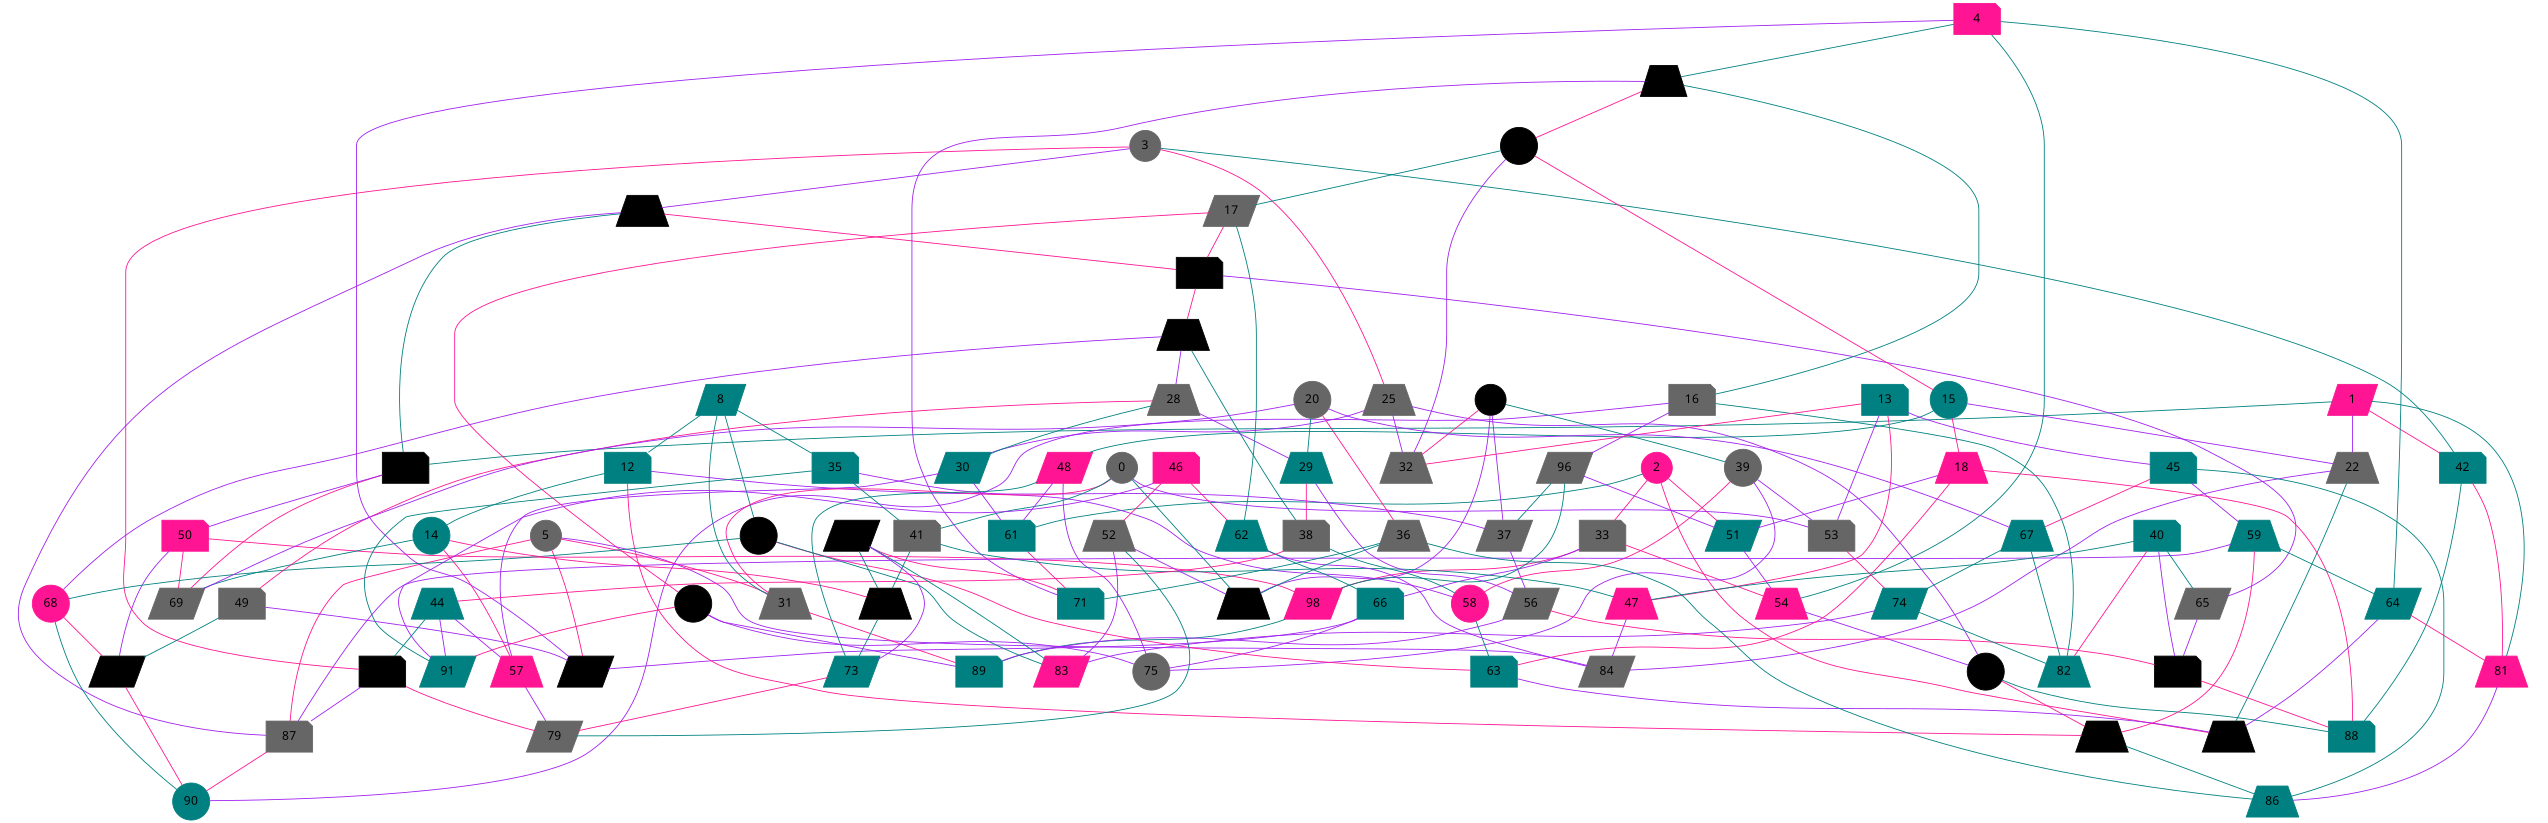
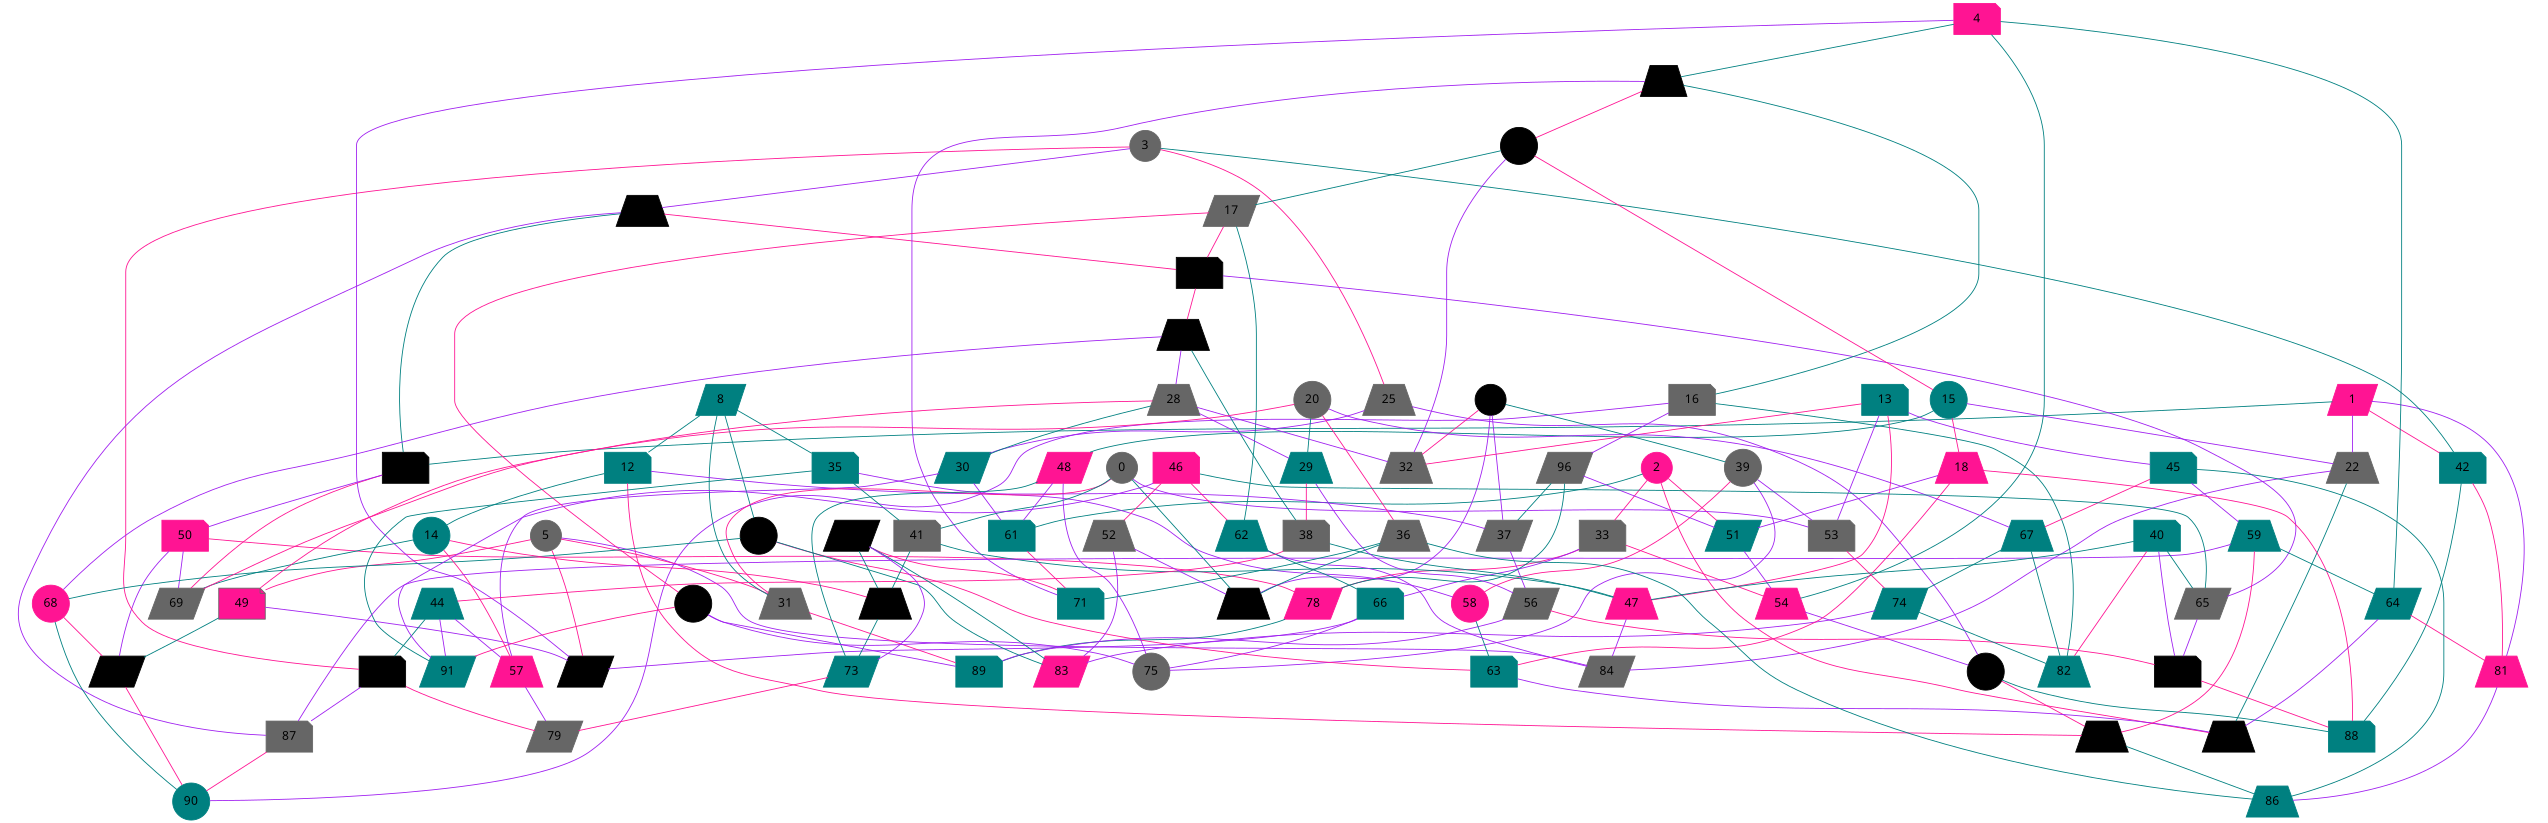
edge "20" -- "69": color purple -> deeppink
edge "25" -- "32": now "28" -- "32"
edge "1" -- "81": color teal -> purple
edge "46" -- "65": added
edge "50" -- "69": color deeppink -> purple
edge "38" -- "58": now "38" -- "47"
edge "5" -- "87": now "5" -- "49"
node "49": fillcolor gray40 -> deeppink
node "98": label "98" -> "78"
edge "52" -- "79": removed
